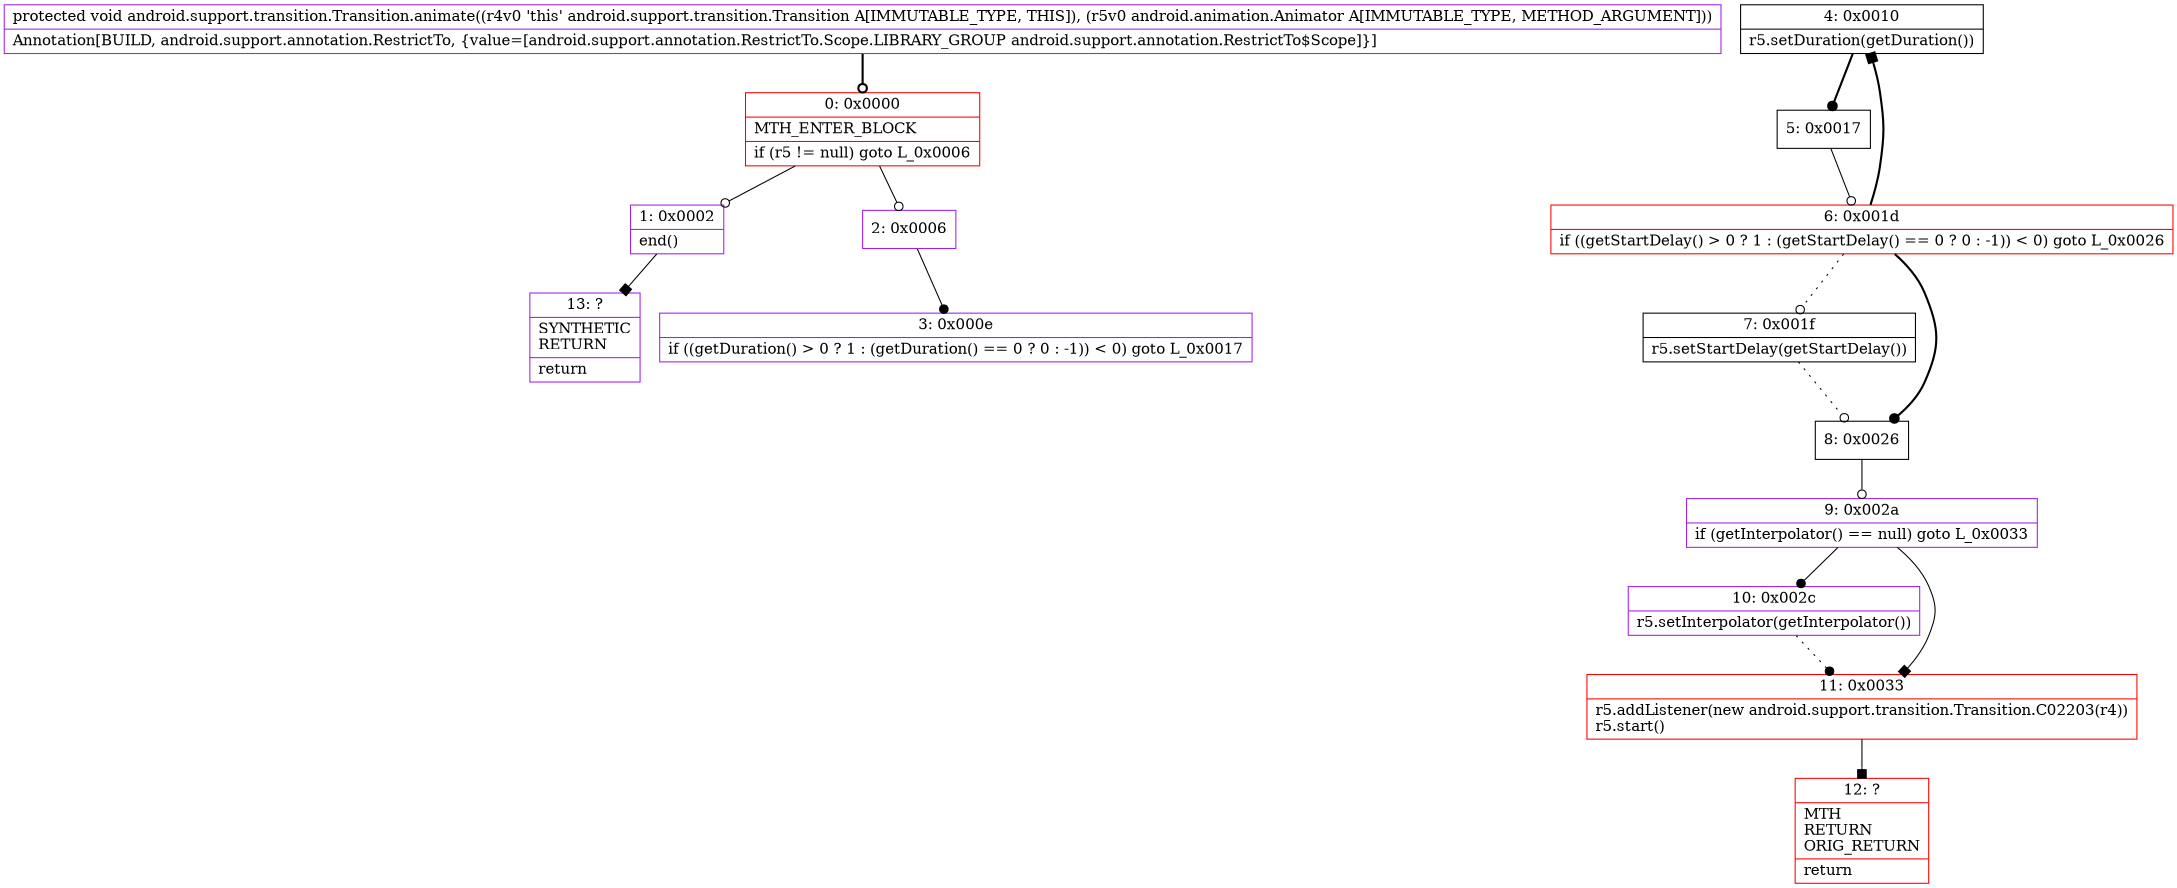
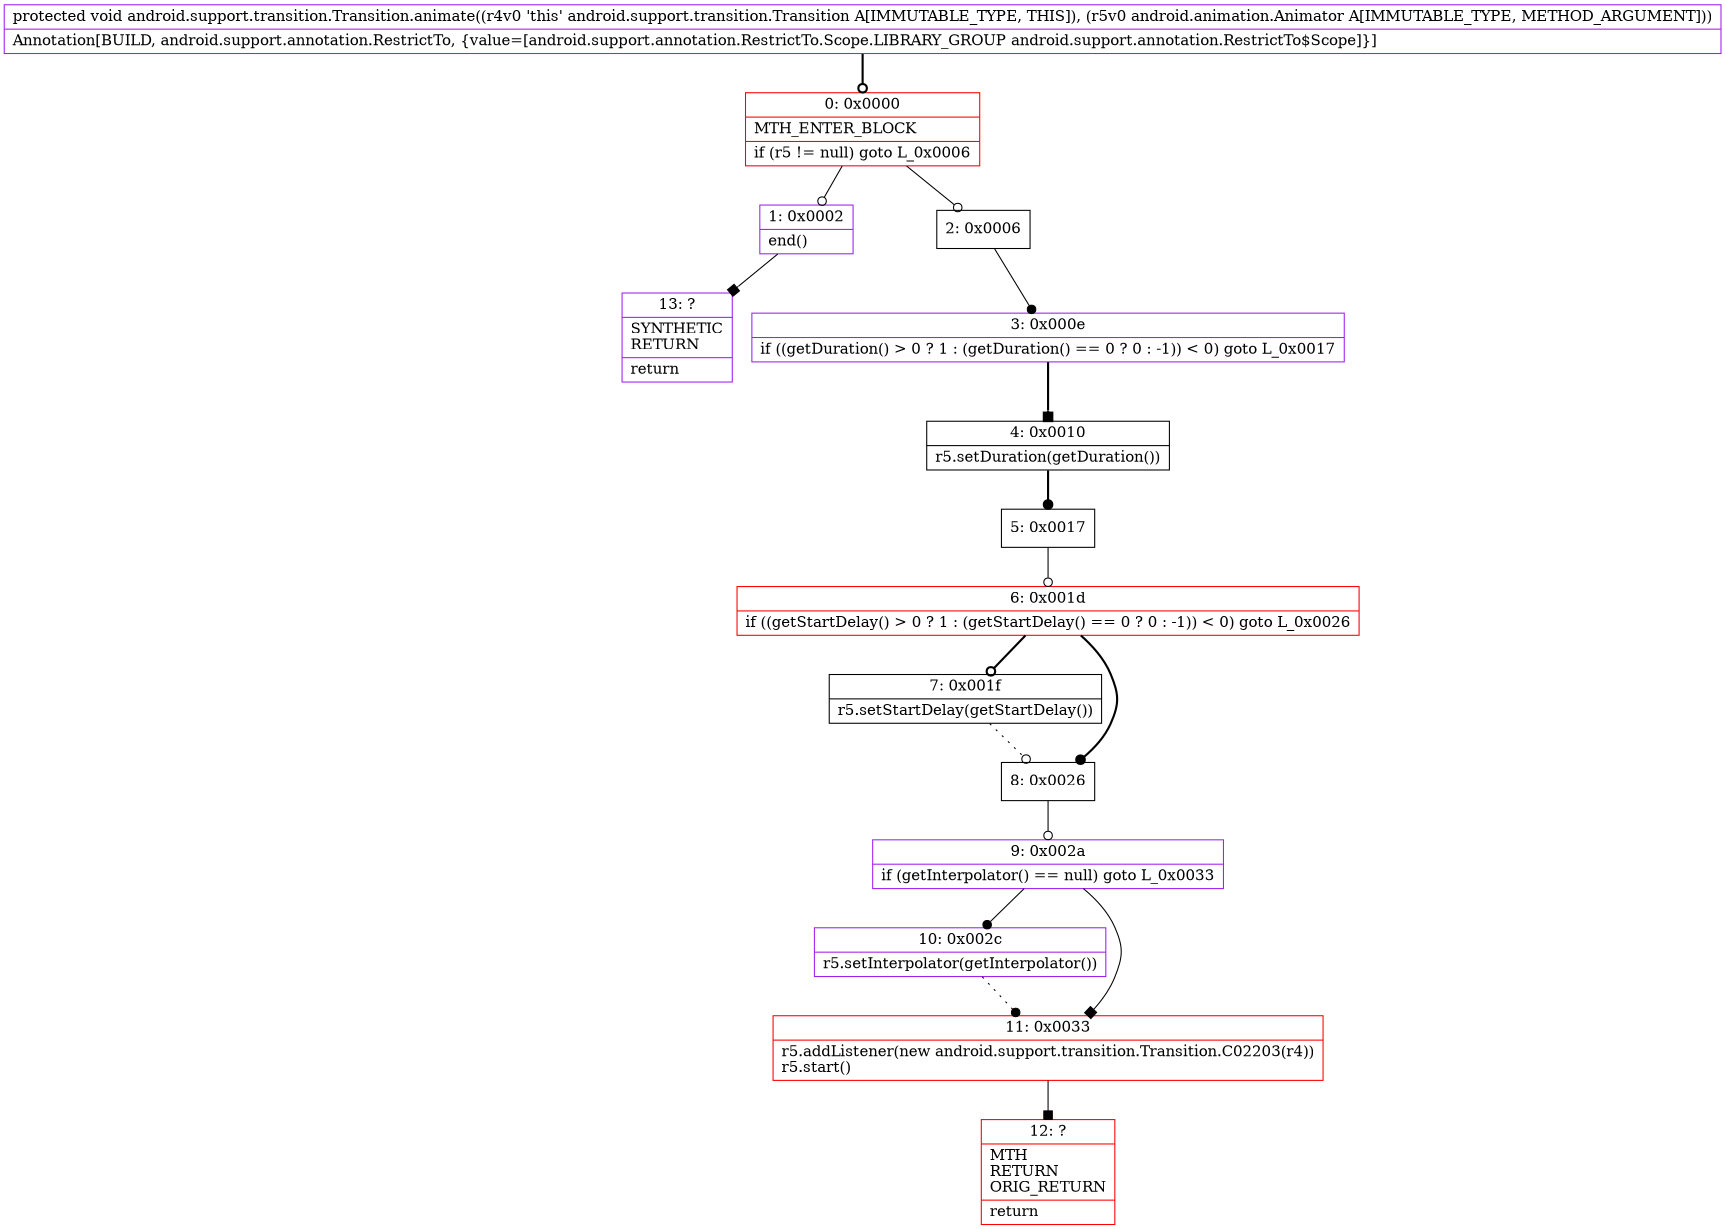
edge "6: 0x001d" -> "4: 0x0010": now "3: 0x000e" -> "4: 0x0010"
node "2: 0x0006": color purple -> black
edge "6: 0x001d" -> "7: 0x001f": style dotted -> bold
